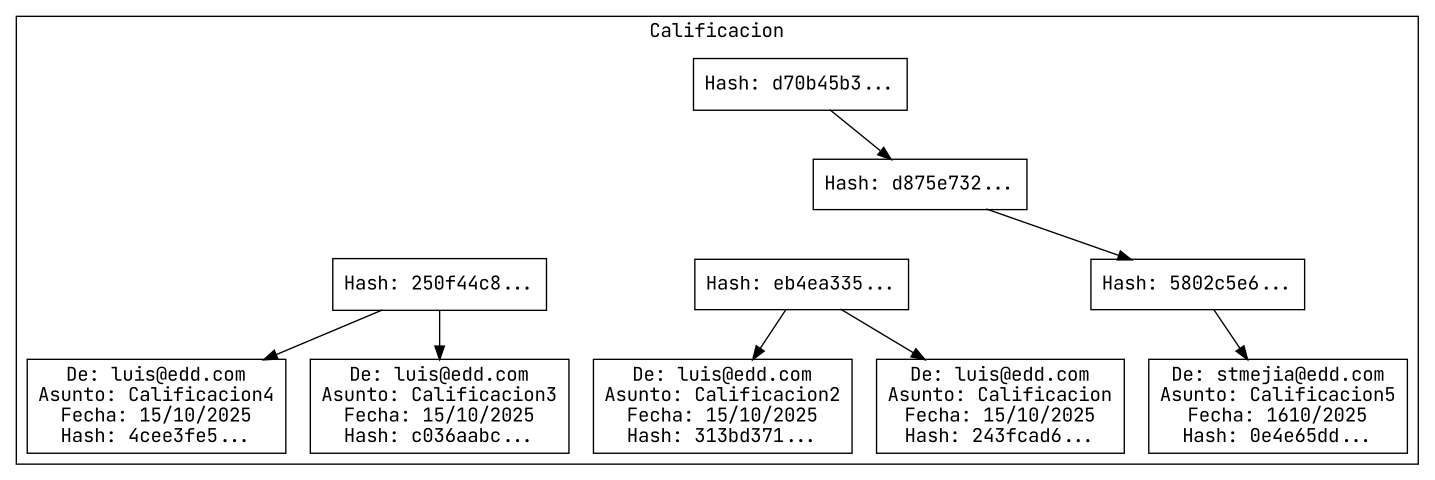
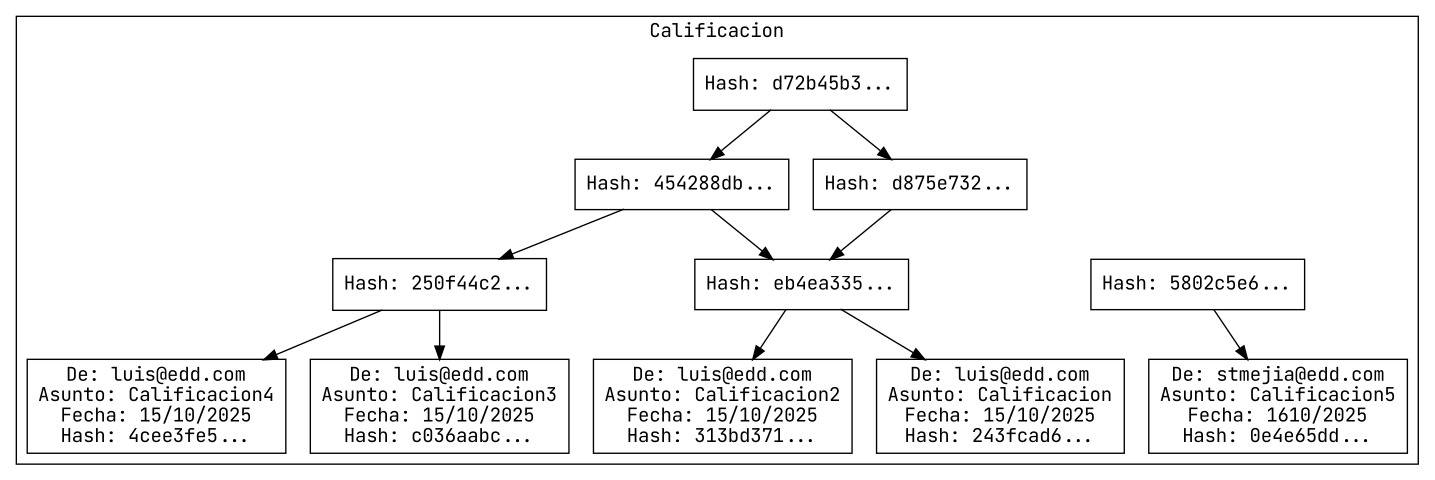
node "Hash: d70b45b3...": label "Hash: d70b45b3..." -> "Hash: d72b45b3..."
node "Hash: 454288db...": added
edge "Hash: d875e732..." -> "Hash: 5802c5e6...": now "Hash: d875e732..." -> "Hash: eb4ea335..."
node "Hash: 250f44c8...": label "Hash: 250f44c8..." -> "Hash: 250f44c2..."
